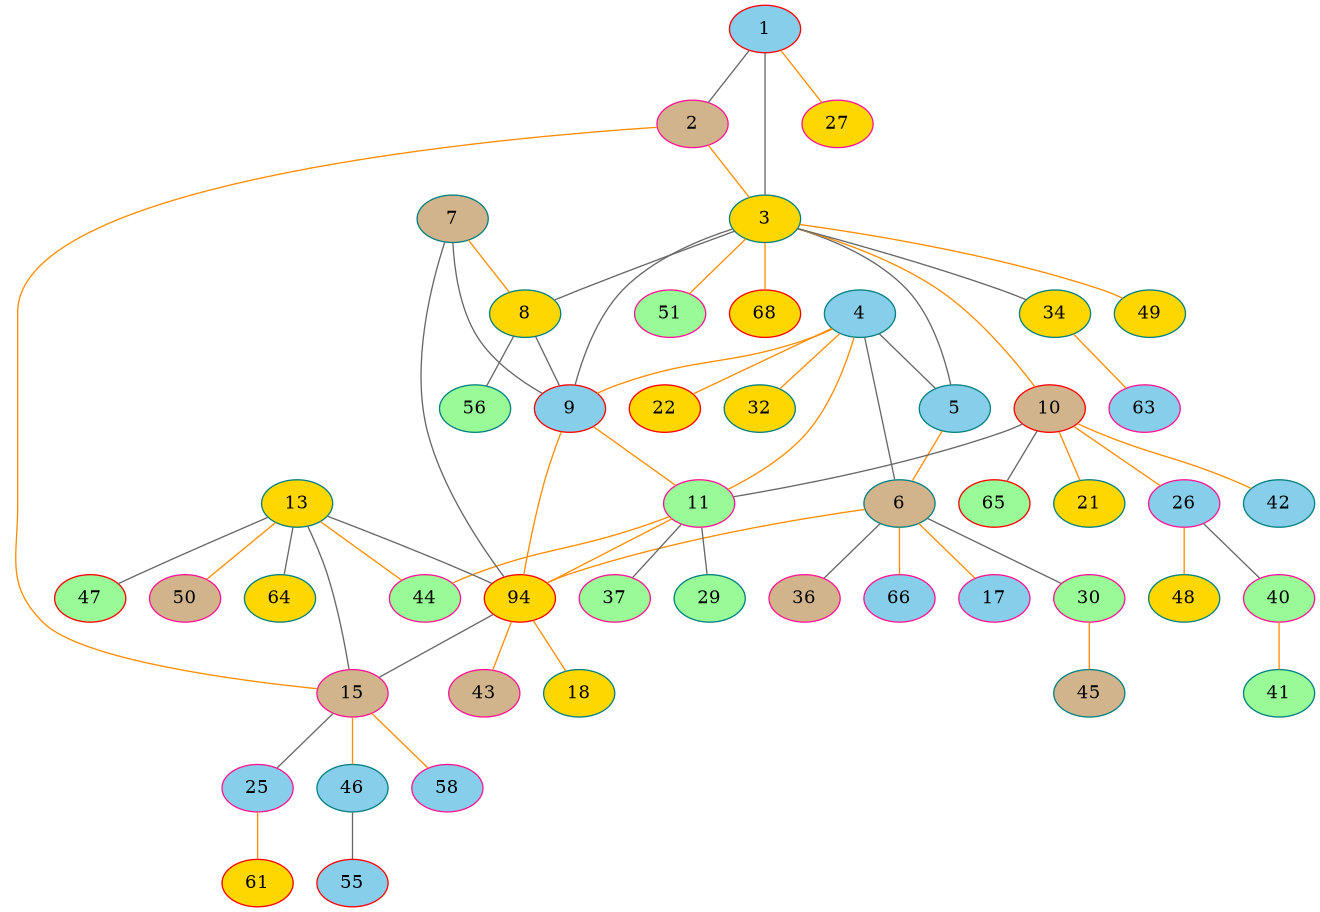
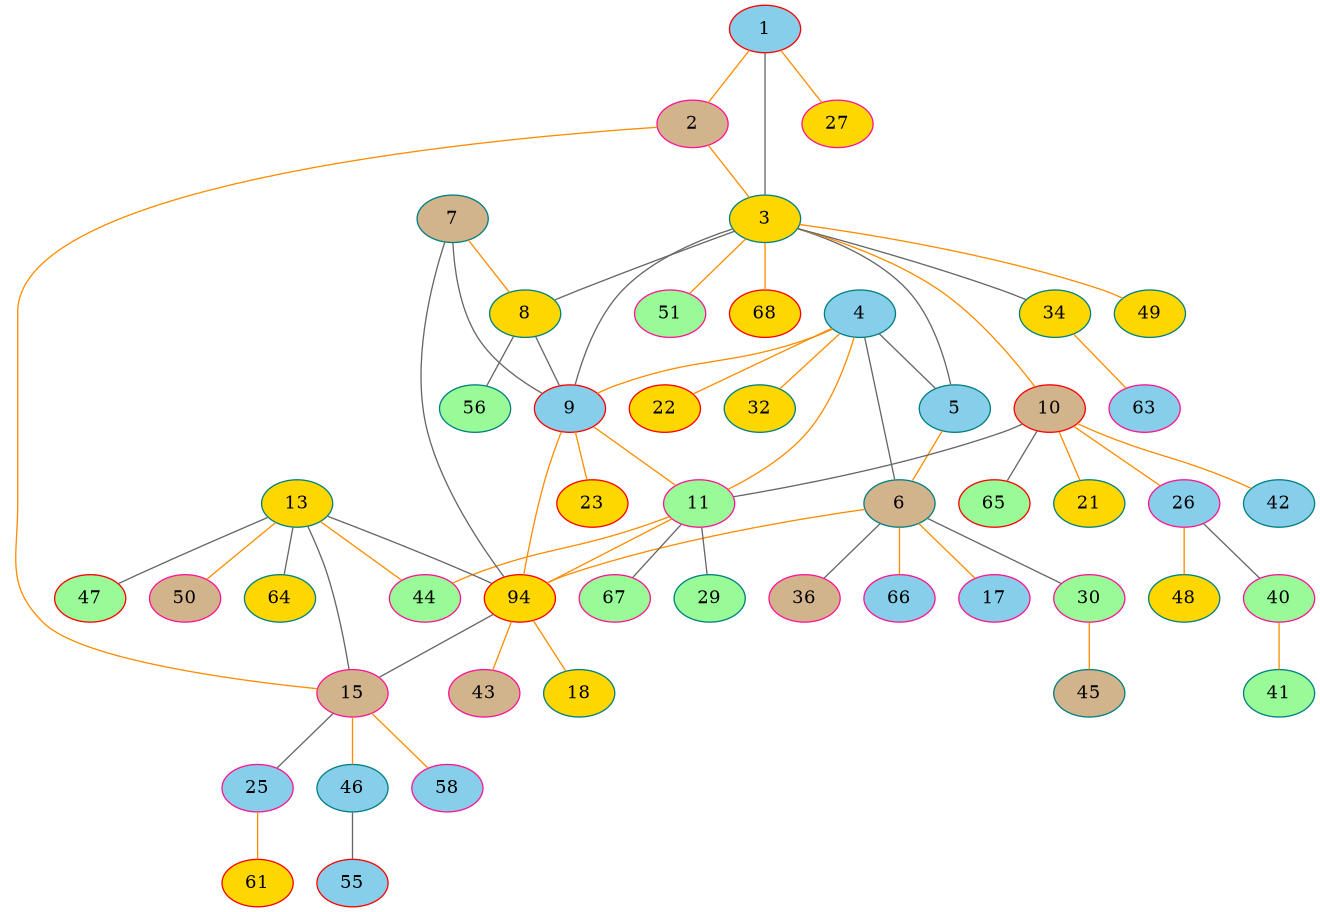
edge "1" -- "2": color gray40 -> darkorange
node "23": added
node "37": label "37" -> "67"
